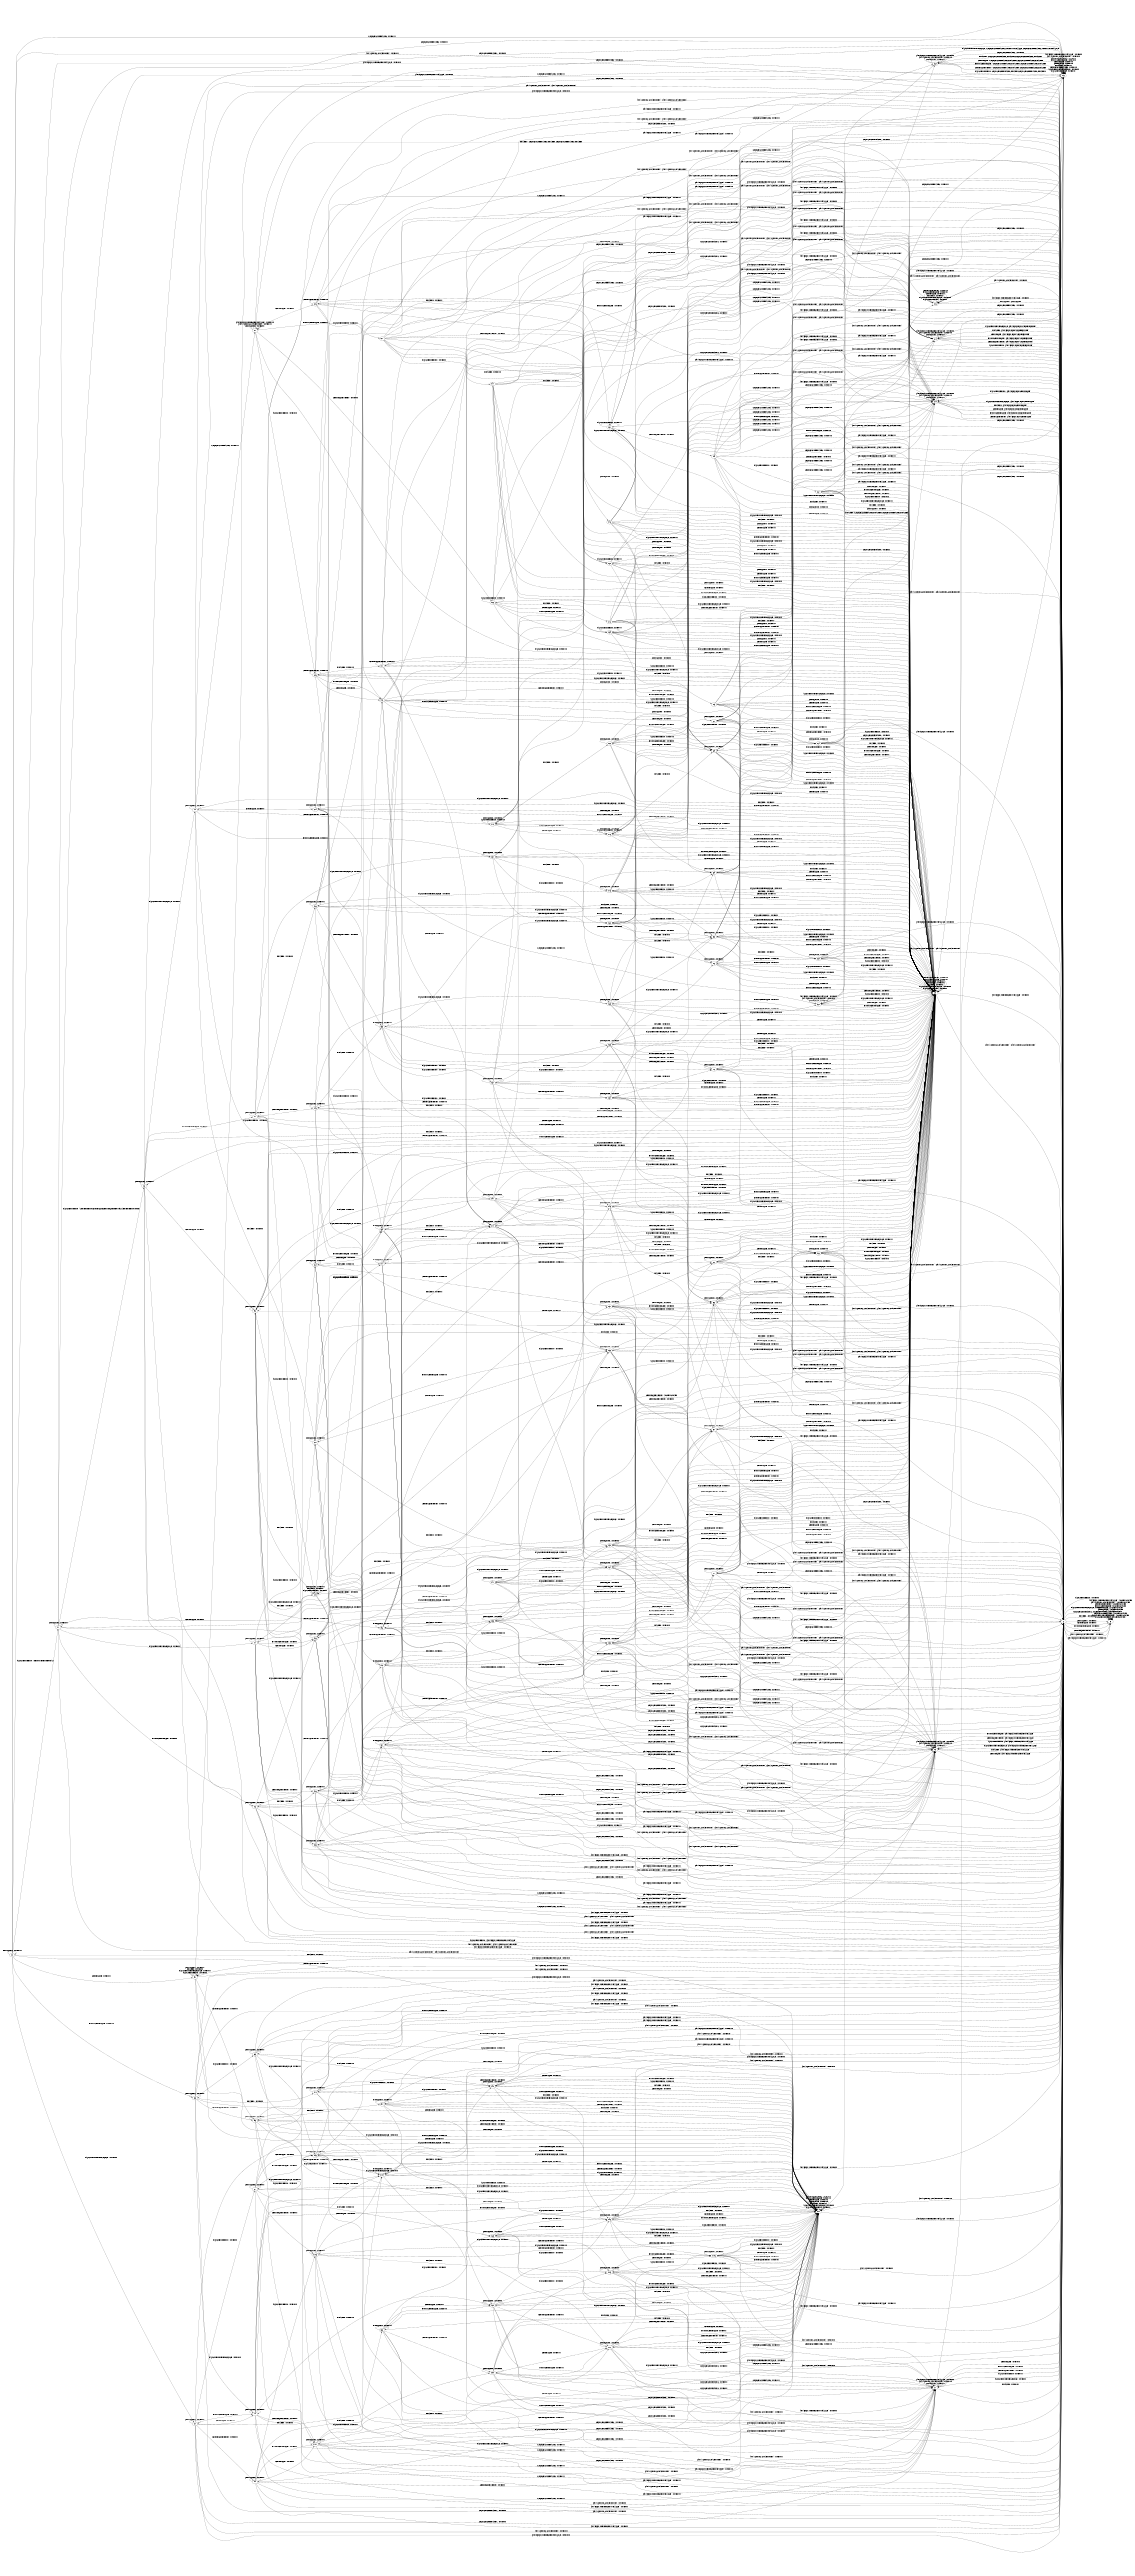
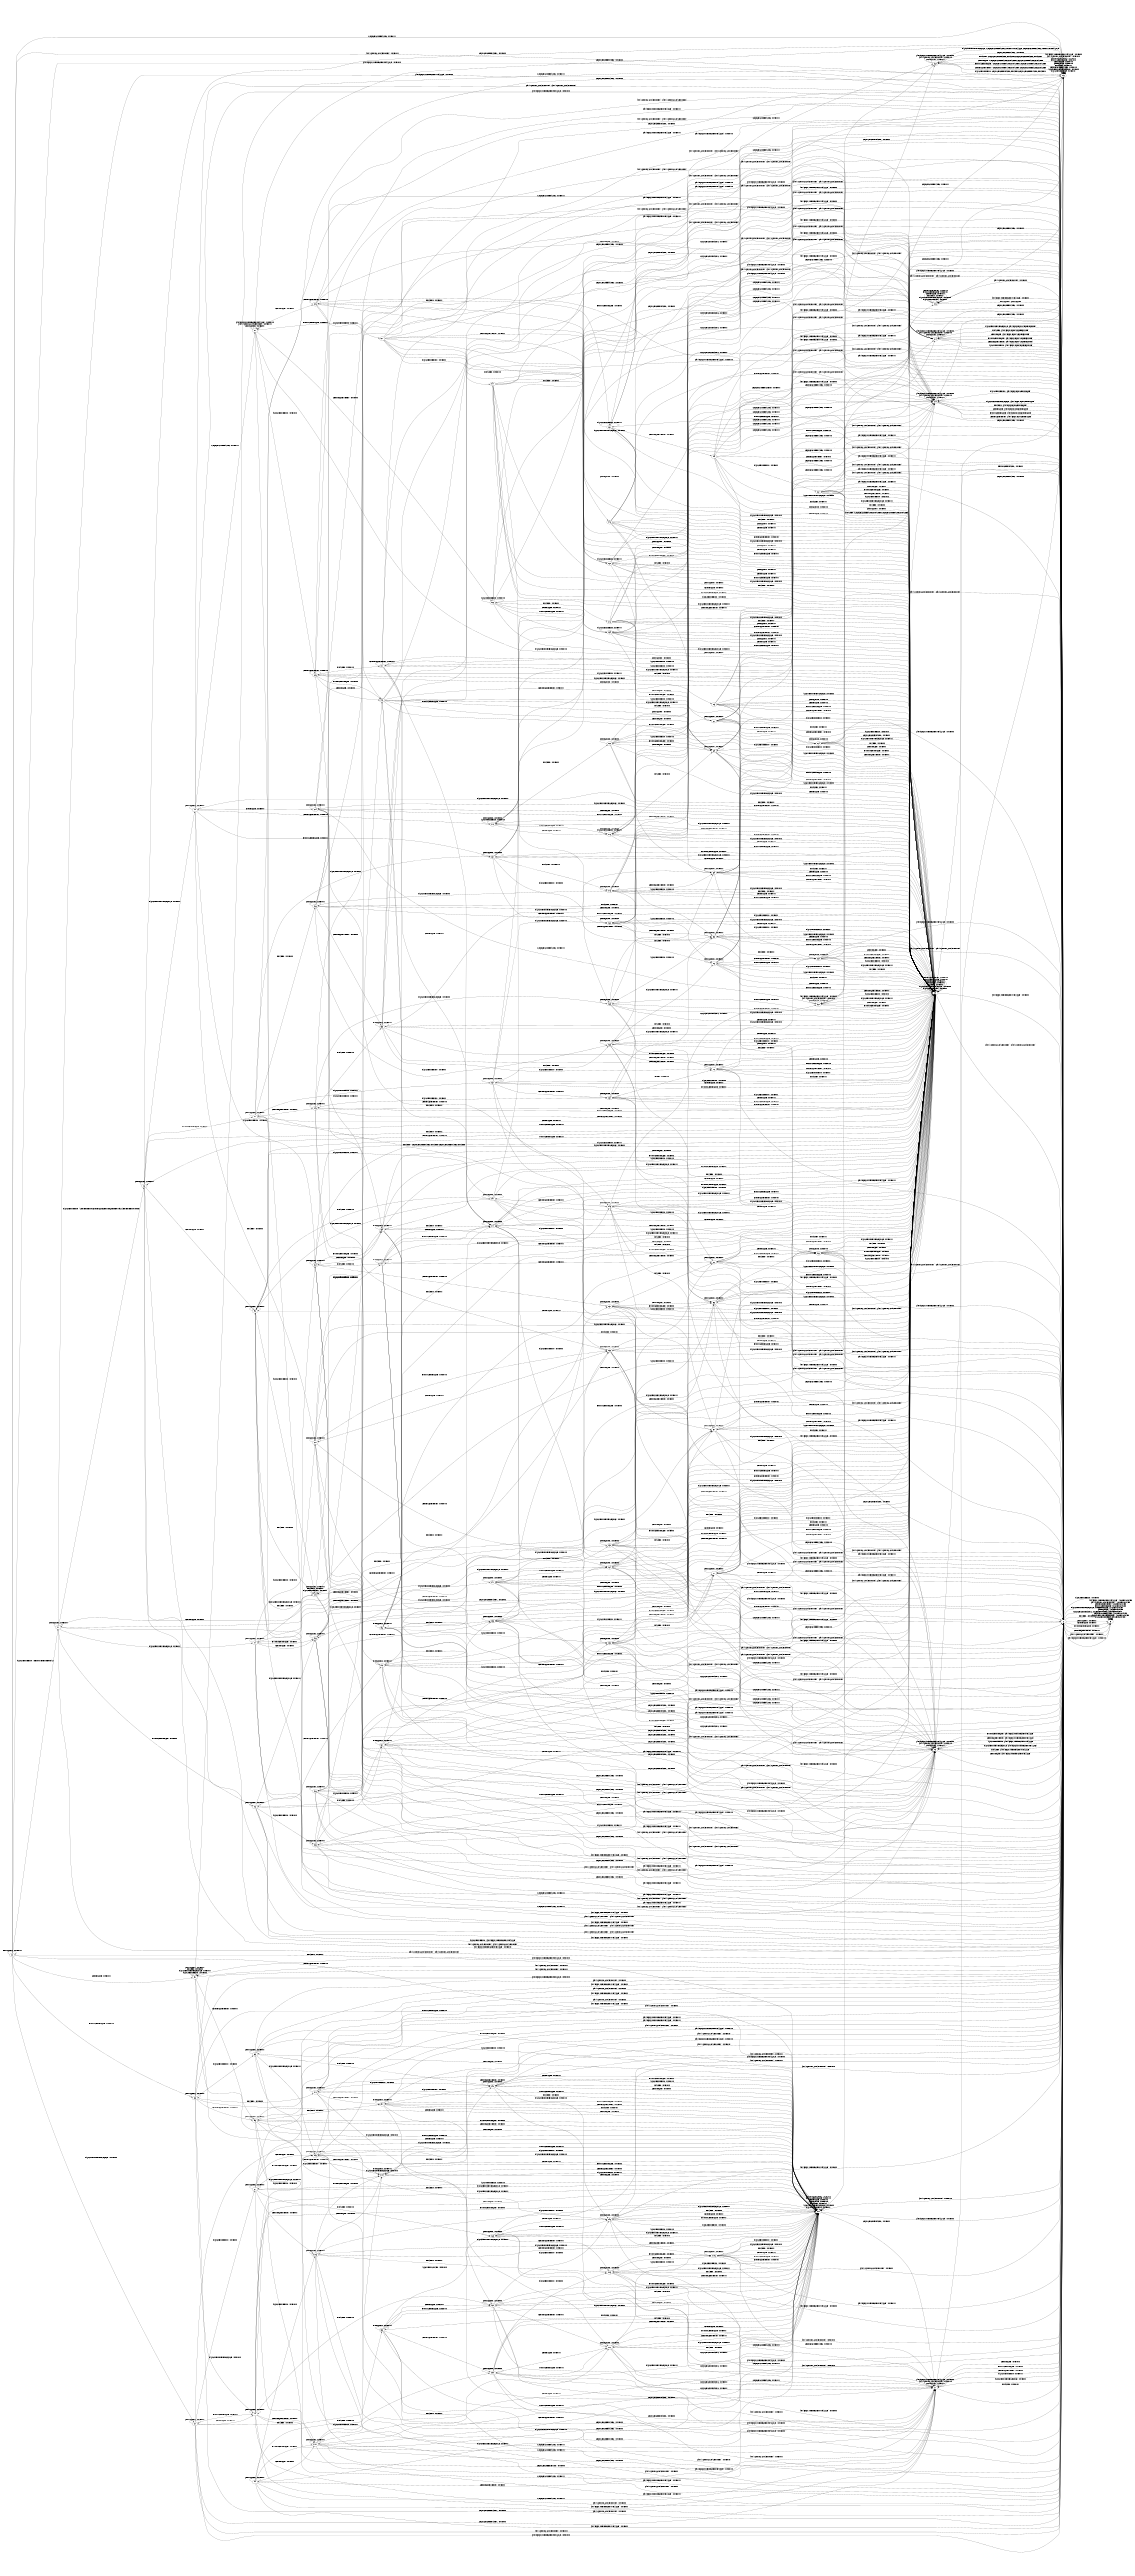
edge "s11" -> "s13": now "s11" -> "s86"
edge "s57" -> "s19": added, label "CHANGE_CIPHER_SPEC / TIMEOUT"
edge "s1" -> "s15": removed, label "CHANGE_CIPHER_SPEC / TIMEOUT"
edge "s60" -> "s19": label "CHANGE_CIPHER_SPEC / TIMEOUT" -> "CHANGE_CIPHER_CLIENT / TIMEOUT"
edge "s5" -> "s15": label "CHANGE_CIPHER_SPEC / TIMEOUT" -> "HELLO_CIPHER_SPEC / TIMEOUT"
edge "s84" -> "s14": removed, label "CHANGE_CIPHER_SPEC / TIMEOUT"
edge "s72" -> "s84": now "s72" -> "s82"
edge "s57" -> "s73": label "FINISHED / TIMEOUT" -> "FINISHED / UNKNOWN"
edge "s78" -> "s89": added, label "RSA_CLIENT_KEY_EXCHANGE / TIMEOUT"
edge "s75" -> "s88": label "FINISHED / TIMEOUT" -> "APPLICATION / TIMEOUT"
edge "s55" -> "s37": now "s17" -> "s37"
edge "s54" -> "s78": label "FINISHED / TIMEOUT" -> "VERIFY / TIMEOUT"
edge "s74" -> "s58": reversed
edge "s52" -> "s66": label "CERTIFICATE_VERIFY / SOCKET_CLOSED" -> "RSA_CLIENT_KEY_EXCHANGE / TIMEOUT"
edge "s53" -> "s50": now "s53" -> "s77"
edge "s92" -> "s98": removed, label "CERTIFICATE_VERIFY / TIMEOUT"
edge "s40" -> "s92": label "RSA_CLIENT_KEY_EXCHANGE / TIMEOUT" -> "BAD_CLIENT_KEY_EXCHANGE / TIMEOUT"
edge "s4" -> "s36": now "s4" -> "s41"
edge "s16" -> "s36": removed, label "FINISHED / TIMEOUT"
edge "s21" -> "s5": now "s21" -> "s77"
edge "s70" -> "s94": added, label "CERTIFICATE_VERIFY / TIMEOUT"
edge "s93" -> "s104": label "RSA_SPEC_HELLO / TIMEOUT" -> "RSA_CLIENT_HELLO / TIMEOUT"
edge "s33" -> "s85": label "RSA_CLIENT_HELLO / TIMEOUT" -> "RSA_CLIENT_CLOSED / TIMEOUT"
edge "s104" -> "s7": now "s20" -> "s7"
edge "s2" -> "s99": removed, label "CERTIFICATE_VERIFY / TIMEOUT"
edge "s81" -> "s7": label "CHANGE_CIPHER_SPEC / TIMEOUT" -> "CHANGE_CIPHER_EMPTY / TIMEOUT"
